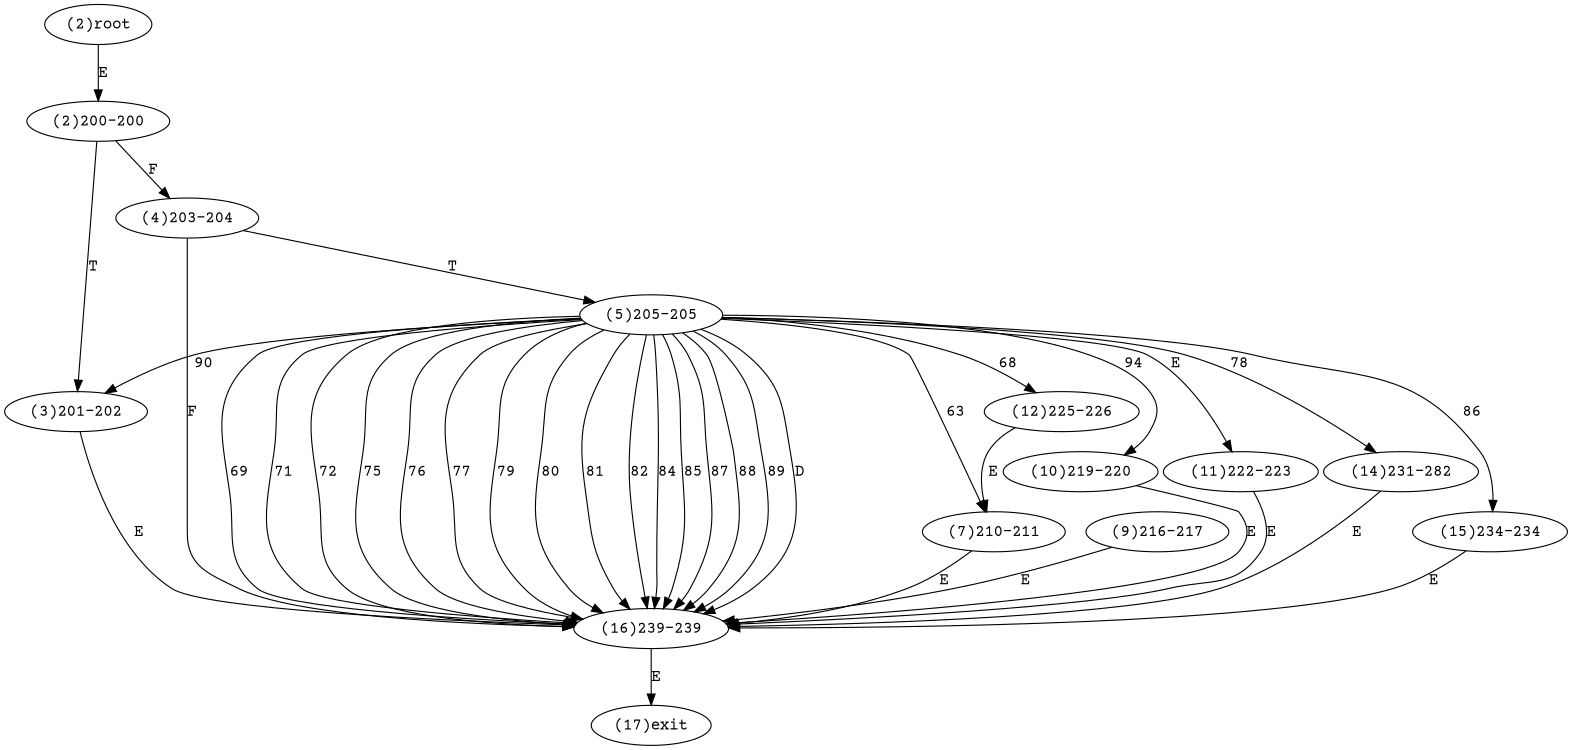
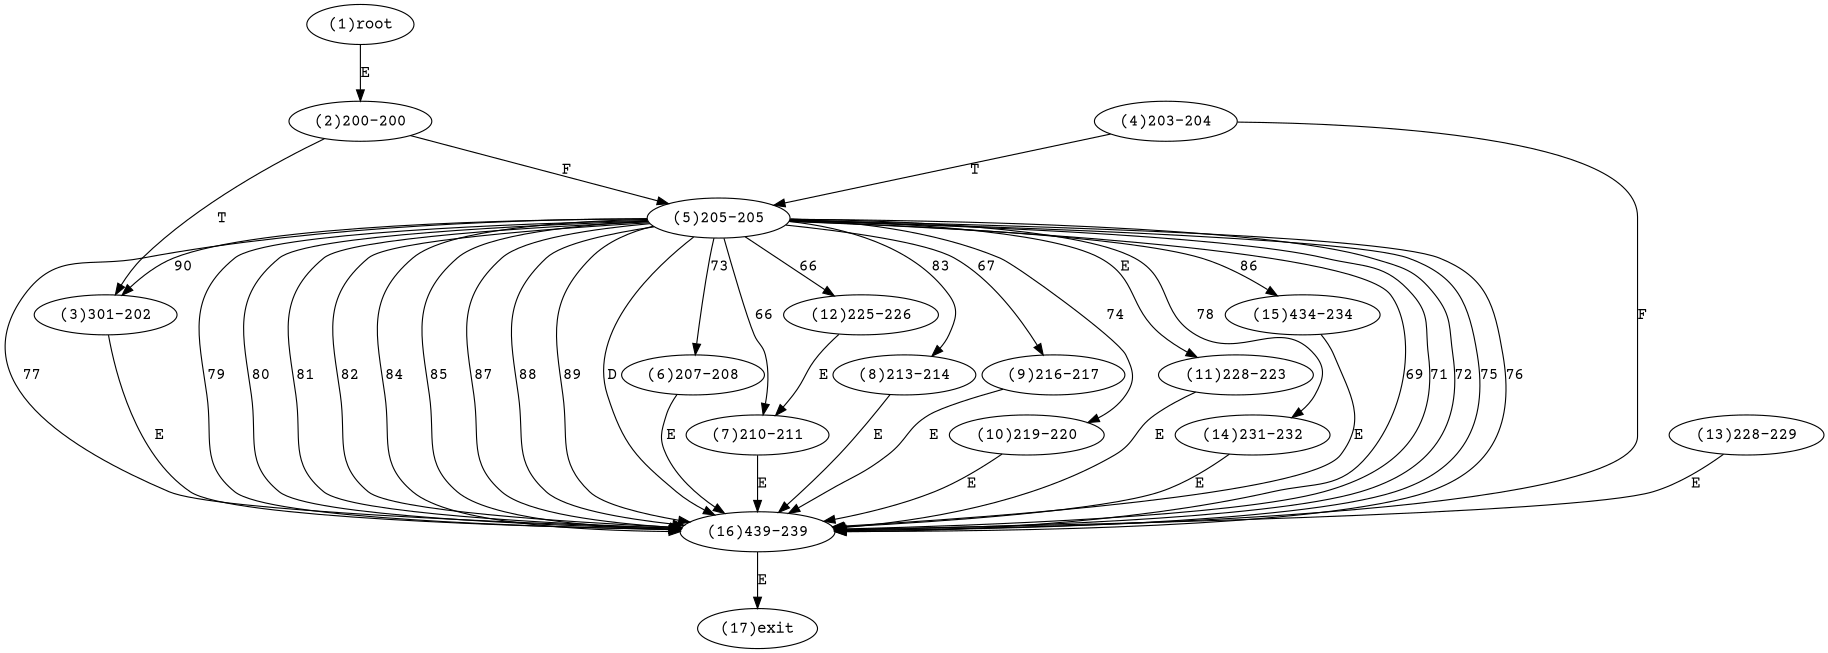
node "(2)root": label "(2)root" -> "(1)root"
edge "(2)200-200" -> "(4)203-204": now "(2)200-200" -> "(5)205-205"
edge "(5)205-205" -> "(9)216-217": added, label "67"
edge "(5)205-205" -> "(12)225-226": label "68" -> "66"
edge "(5)205-205" -> "(10)219-220": label "94" -> "74"
node "(6)207-208": added
node "(8)213-214": added
node "(3)201-202": label "(3)201-202" -> "(3)301-202"
edge "(5)205-205" -> "(7)210-211": label "63" -> "66"
node "(13)228-229": added
node "(11)222-223": label "(11)222-223" -> "(11)228-223"
node "(14)231-282": label "(14)231-282" -> "(14)231-232"
node "(15)234-234": label "(15)234-234" -> "(15)434-234"
node "(16)239-239": label "(16)239-239" -> "(16)439-239"
